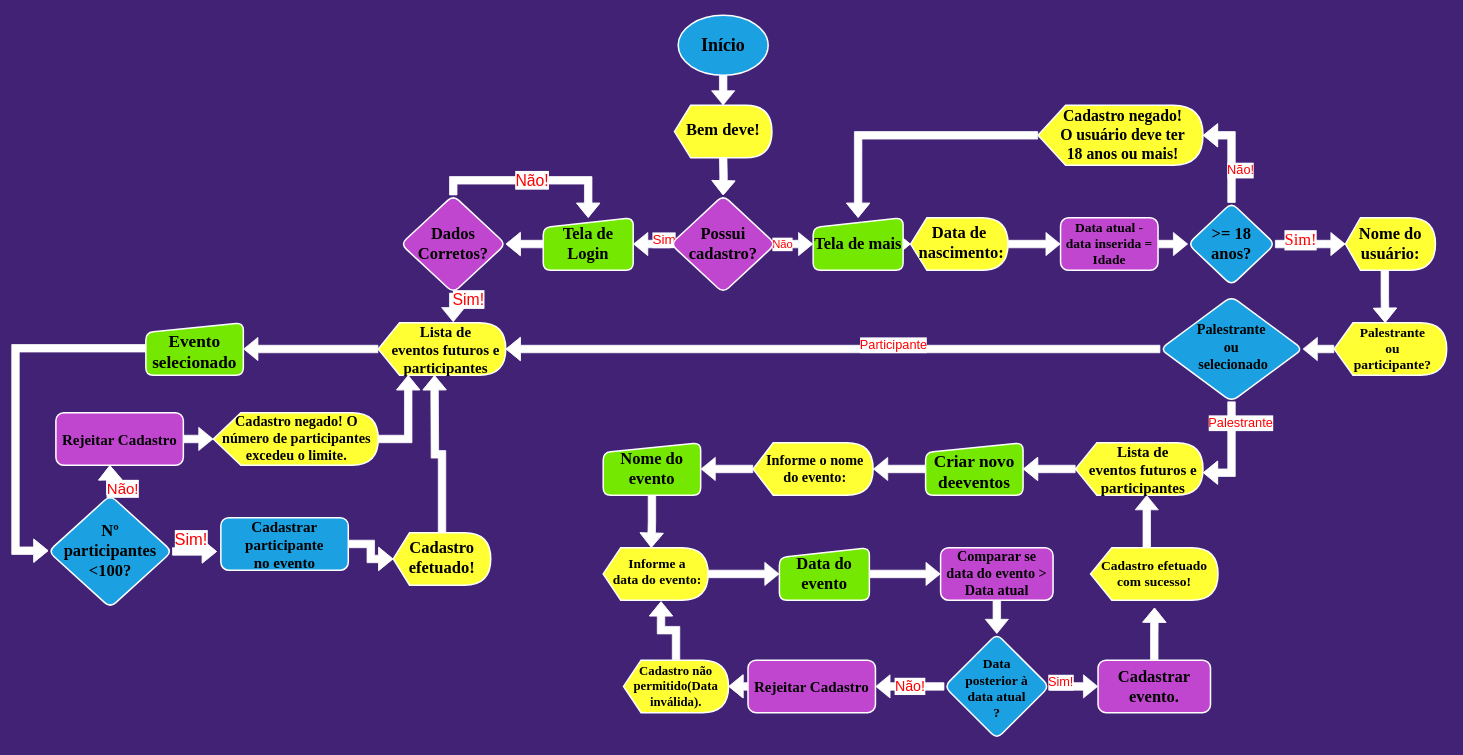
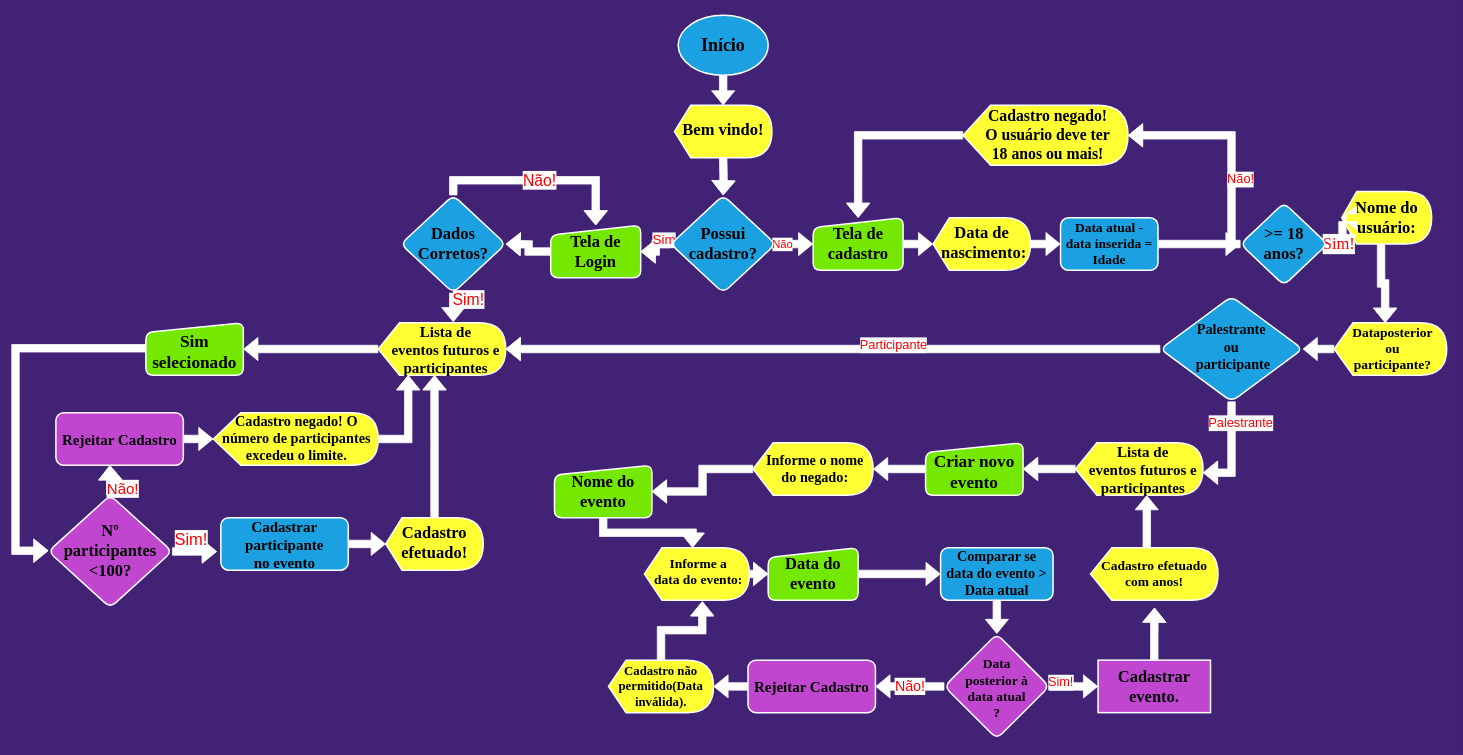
node "Bem deve!": label "Bem deve!" -> "Bem vindo!"
node "Cadastro negado!O usuário deve ter18 anos ou mais!": moved (1121, 135) -> (1046, 135)
node "Dados Corretos?": fillcolor #c146cf -> #1ba1e2
node "Tela de Login": moved (588, 244) -> (596, 252)
node "Possui cadastro?": fillcolor #c146cf -> #1ba1e2
node "Tela de mais": label "Tela de mais" -> "Tela de cadastro"
node "Data de nascimento:": moved (960, 244) -> (982, 244)
node "Data atual - data inserida = Idade": fillcolor #c146cf -> #1ba1e2
node ">= 18 anos?": moved (1232, 244) -> (1284, 244)
node "Nome do usuário:": moved (1391, 244) -> (1387, 218)
node "Palestrante ou selecionado": label "Palestrante ou selecionado" -> "Palestrante ou participante"
node "Palestrante ou participante?": label "Palestrante ou participante?" -> "Dataposterior ou participante?"
node "Evento selecionado": label "Evento selecionado" -> "Sim selecionado"
node "Nome do evento": moved (652, 469) -> (603, 492)
node "Informe o nome do evento:": label "Informe o nome do evento:" -> "Informe o nome do negado:"
node "Criar novo deeventos": label "Criar novo deeventos" -> "Criar novo evento"
node "Nºparticipantes<100?": fillcolor #1ba1e2 -> #c146cf
node "Cadastro efetuado!": moved (442, 559) -> (435, 544)
node "Informe a data do evento:": moved (656, 574) -> (697, 574)
node "Data do evento": moved (825, 574) -> (813, 574)
node "Comparar se data do evento > Data atual": fillcolor #c146cf -> #1ba1e2
node "Cadastro efetuadocom sucesso!": label "Cadastro efetuadocom sucesso!" -> "Cadastro efetuadocom anos!"
node "Cadastro não permitido(Data inválida).": moved (676, 687) -> (661, 687)
node "Dataposterior àdata atual ?": fillcolor #1ba1e2 -> #c146cf
node "Cadastrar evento.": shape rounded rectangle -> rectangle
